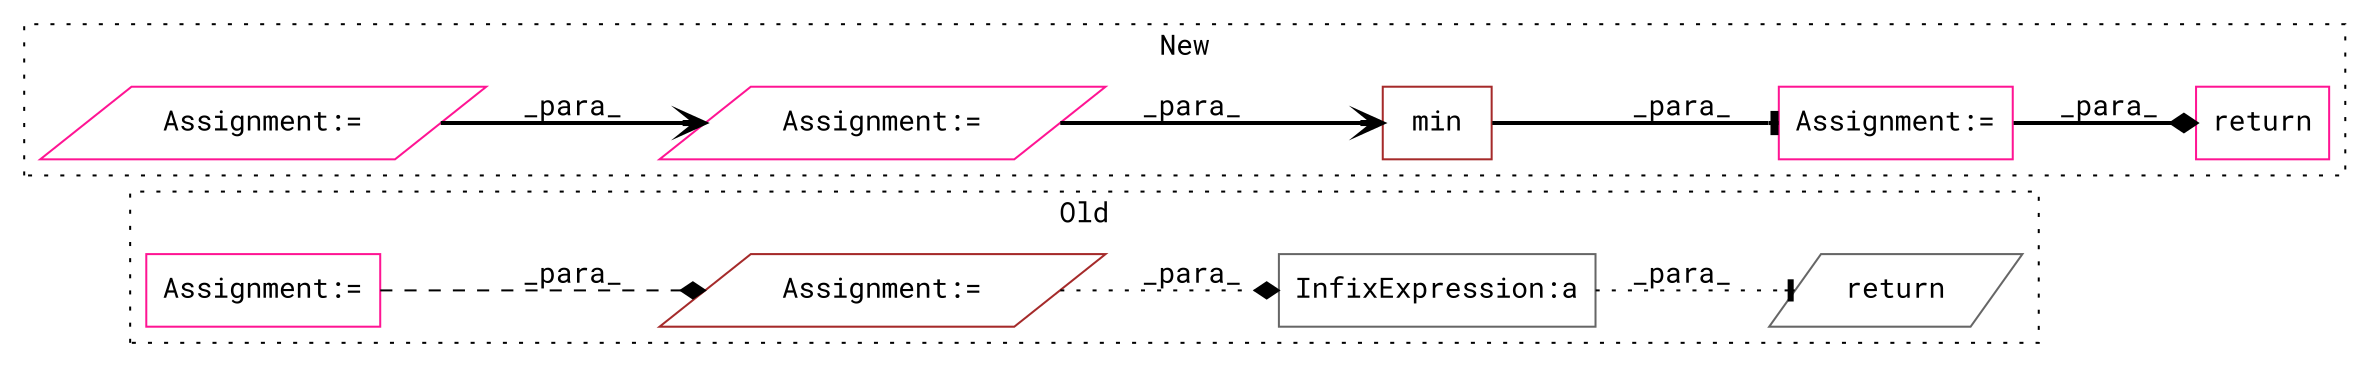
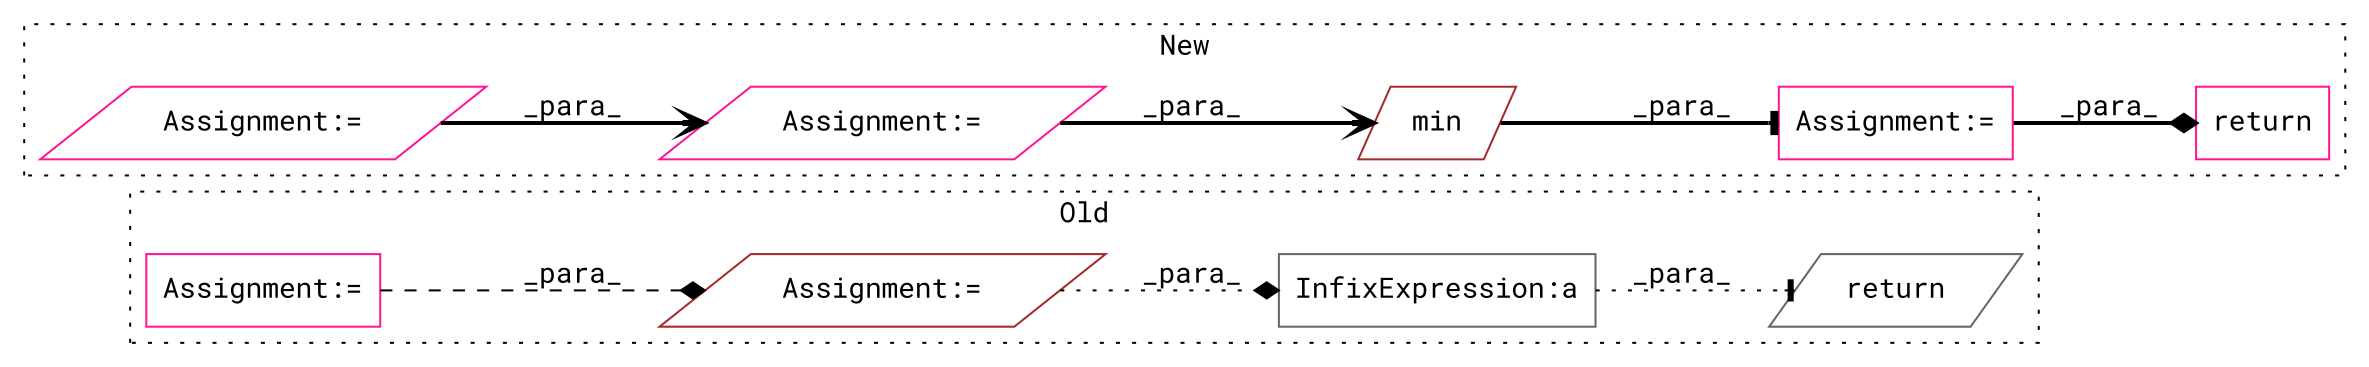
node "min": shape box -> parallelogram
